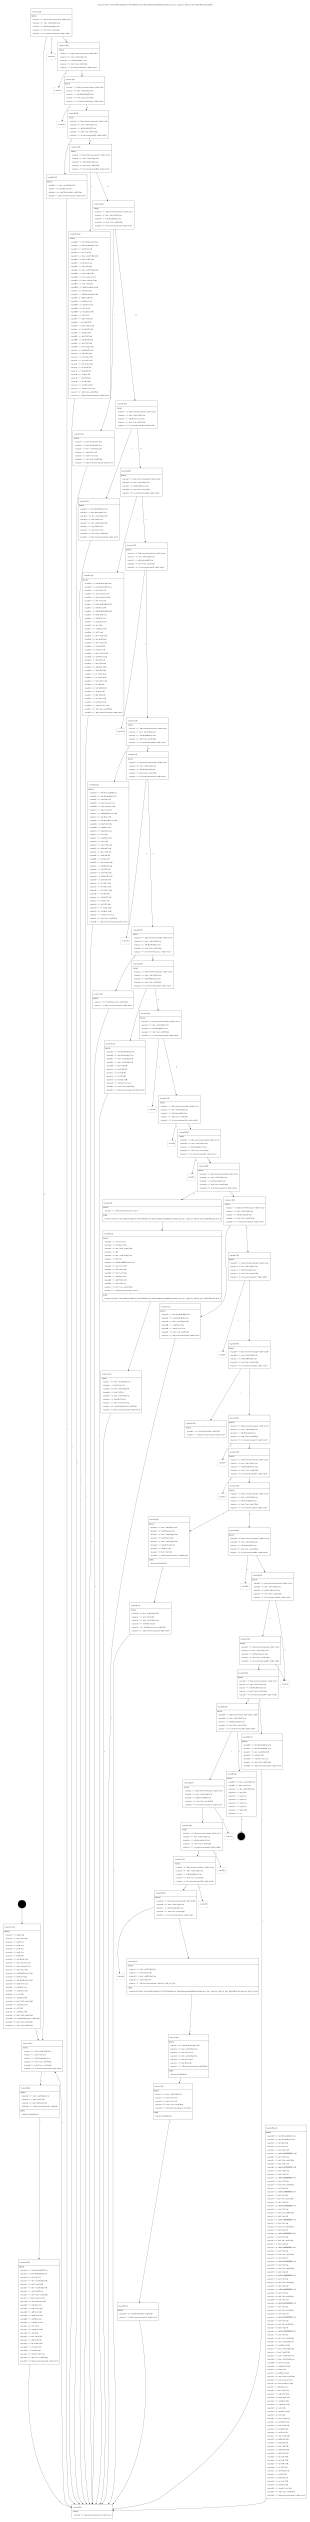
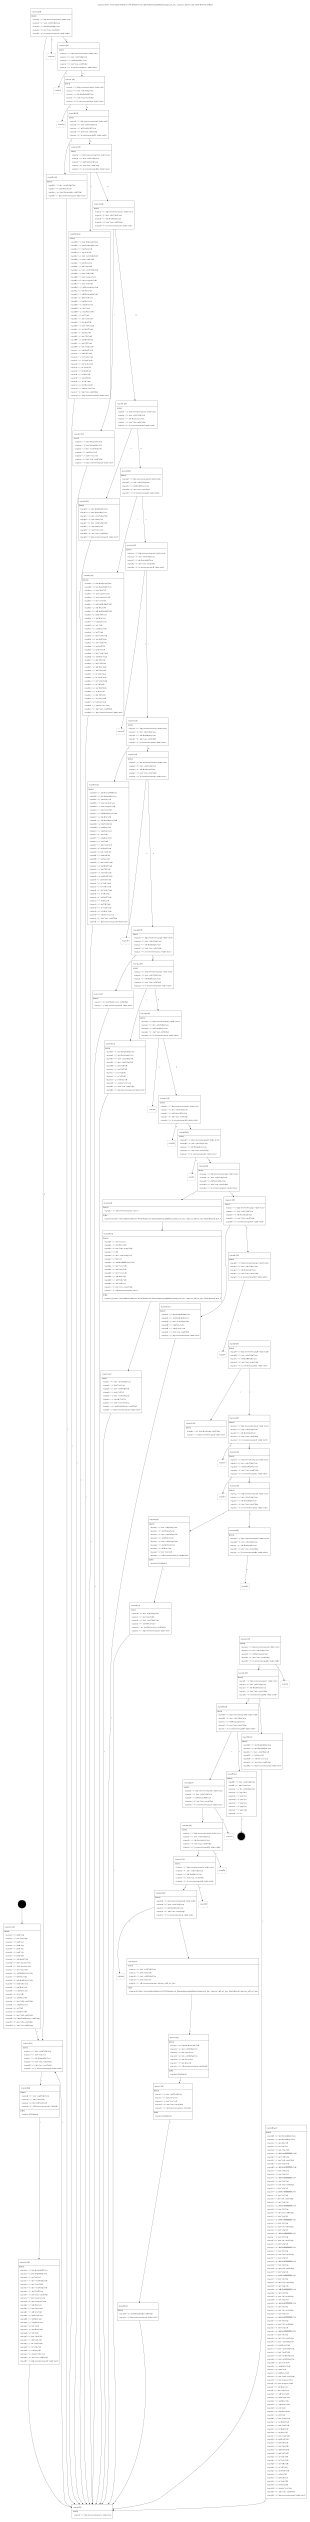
edge "0x4014dc [28]" -> "0x4014f8 [28]": removed, label "6"
node "0x401584 [28]": removed
